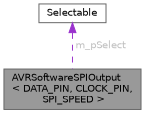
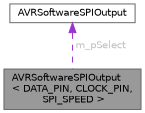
node "Selectable": label "Selectable" -> "AVRSoftwareSPIOutput"
